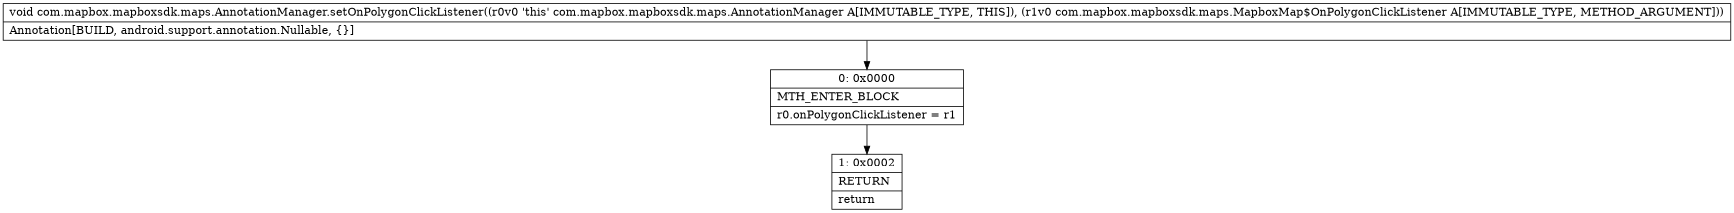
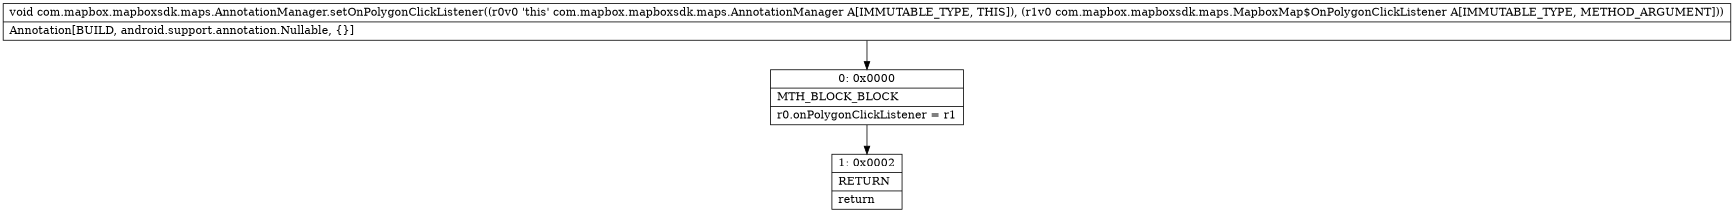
node "0: 0x0000": text "MTH_ENTER_BLOCK" -> "MTH_BLOCK_BLOCK"
